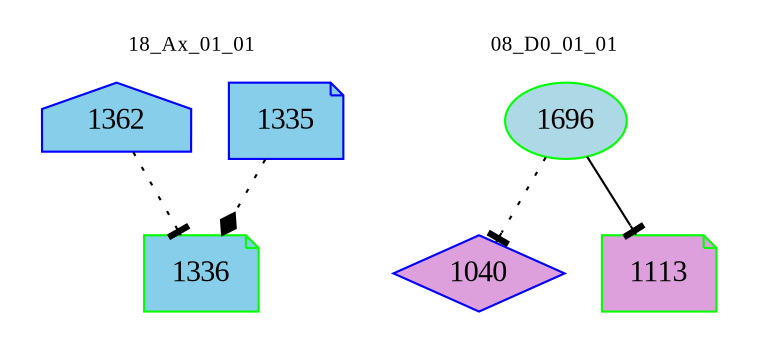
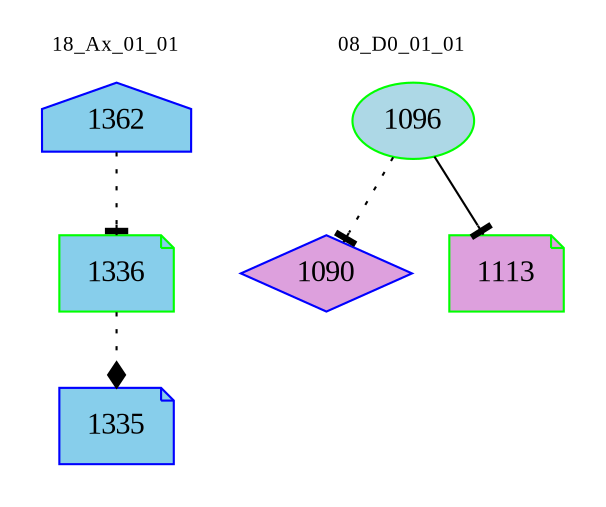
node "1696": label "1696" -> "1096"
edge "1335" -> "1336": reversed
node "1040": label "1040" -> "1090"
